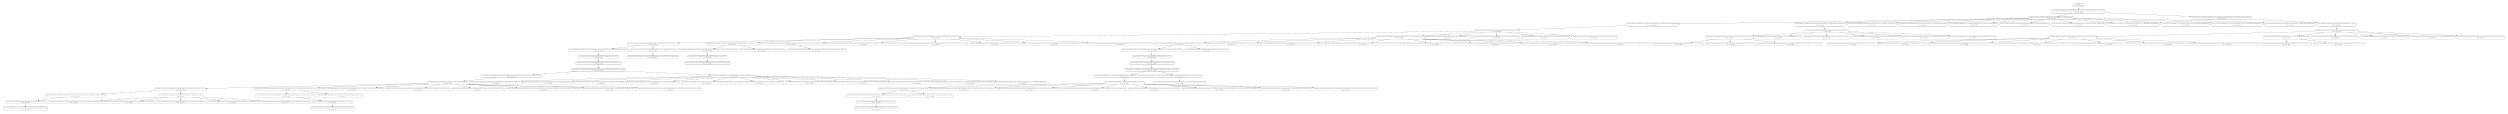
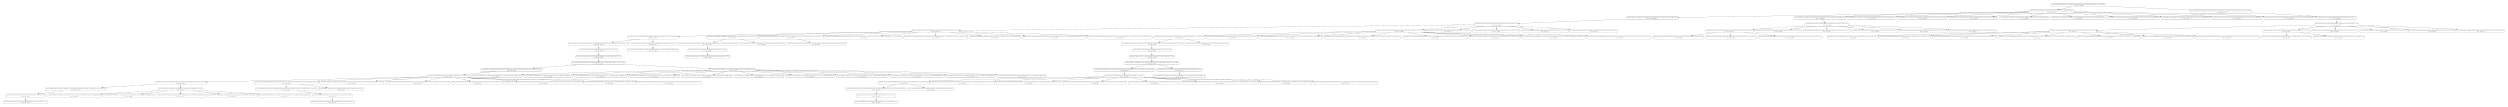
node "ROOT N=300, Q=0.889": removed
